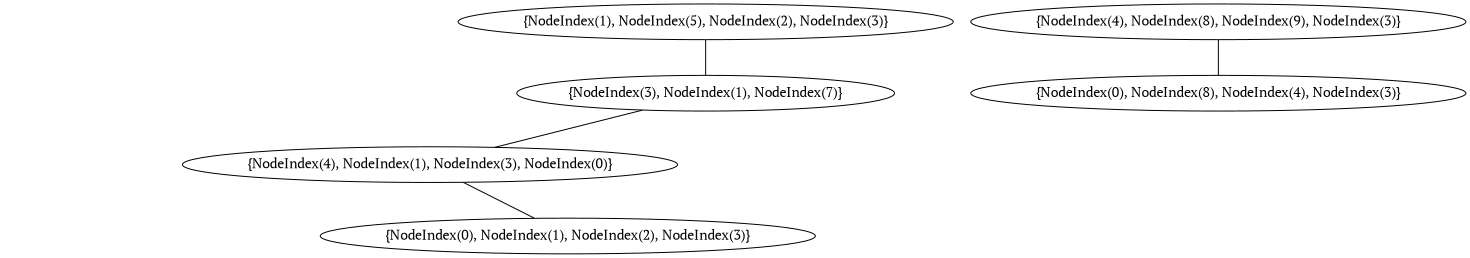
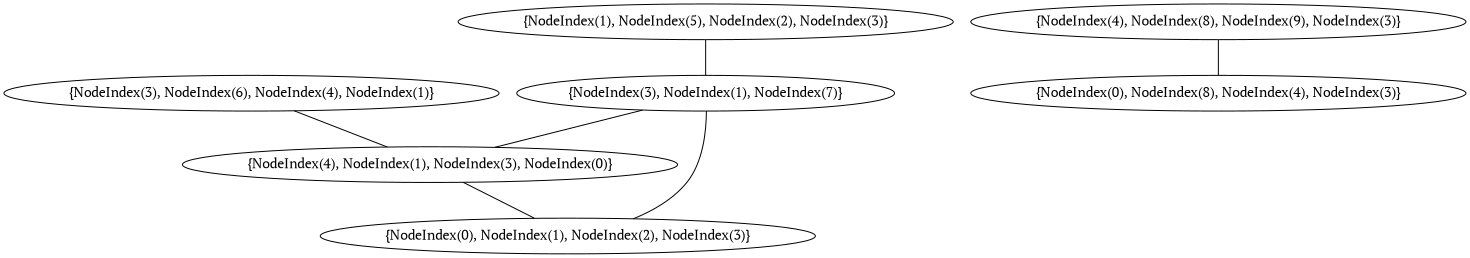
node "{NodeIndex(3), NodeIndex(6), NodeIndex(4), NodeIndex(1)}": added
edge "{NodeIndex(3), NodeIndex(1), NodeIndex(7)}" -- "{NodeIndex(0), NodeIndex(1), NodeIndex(2), NodeIndex(3)}": added
